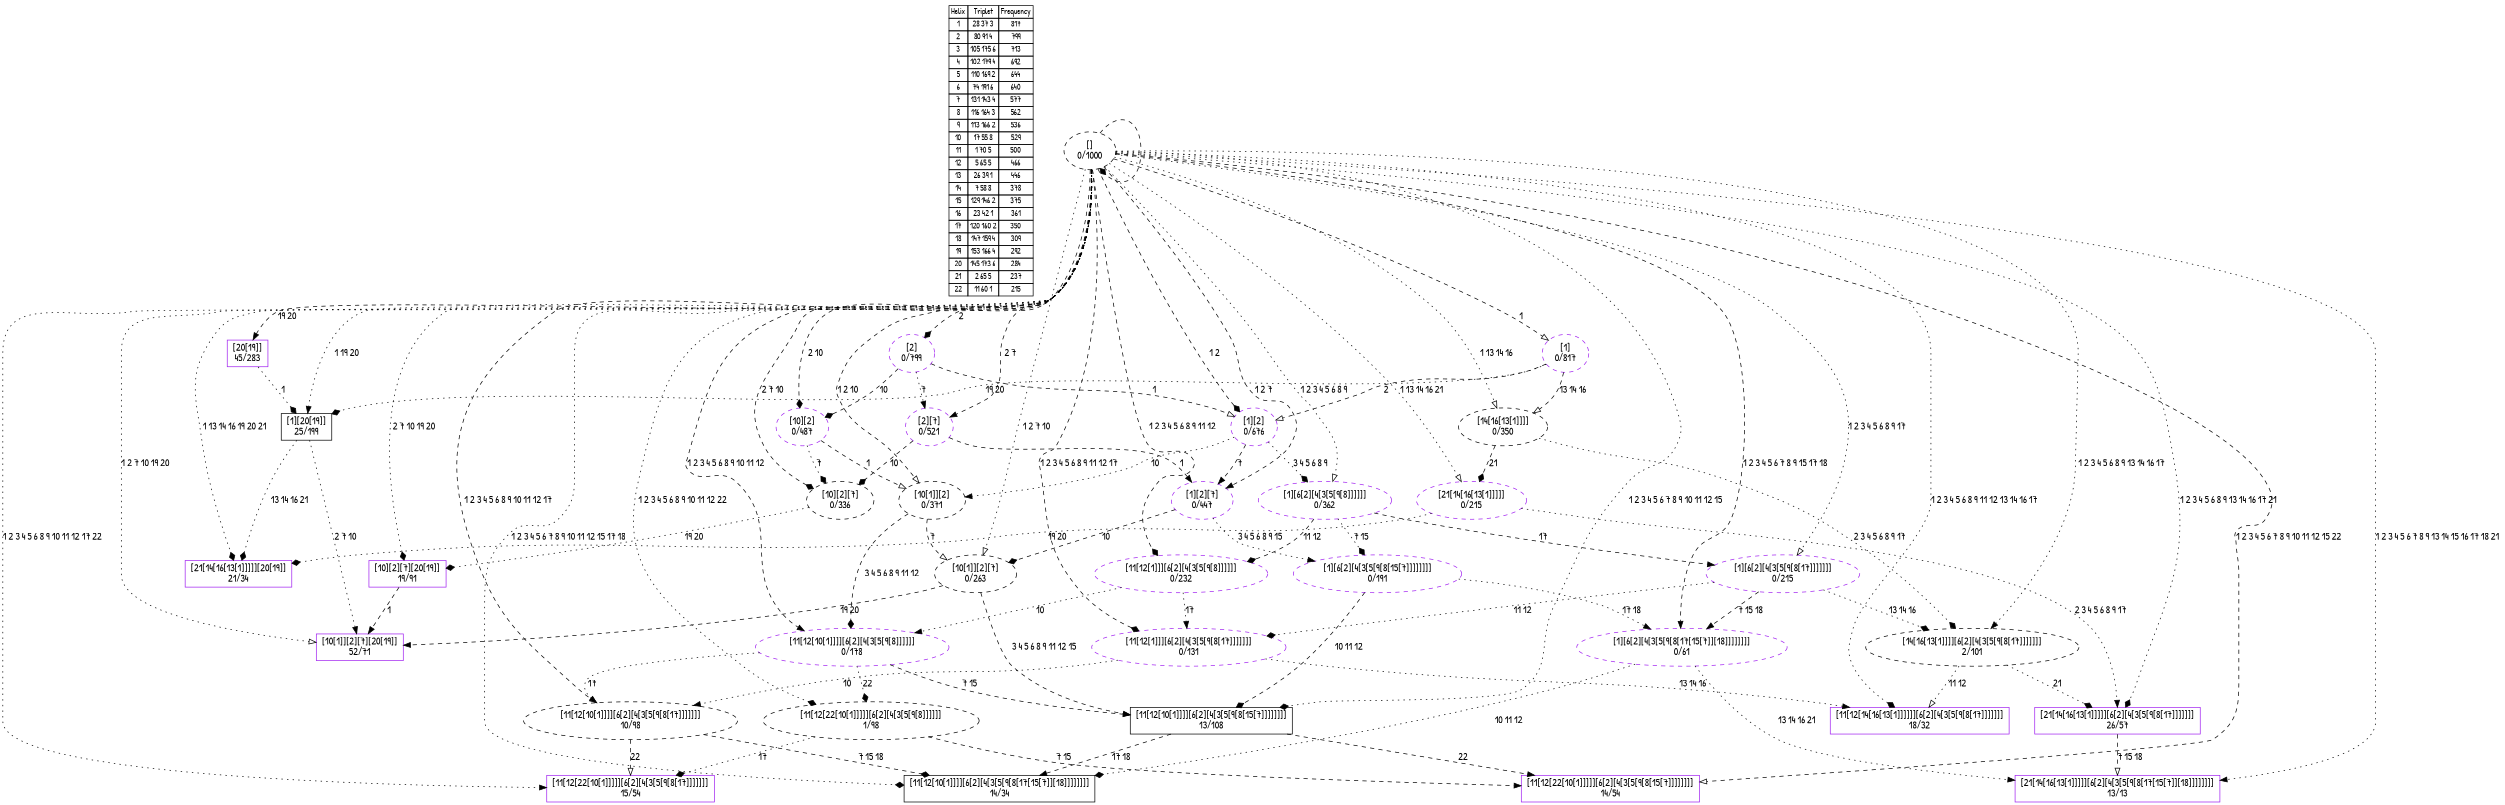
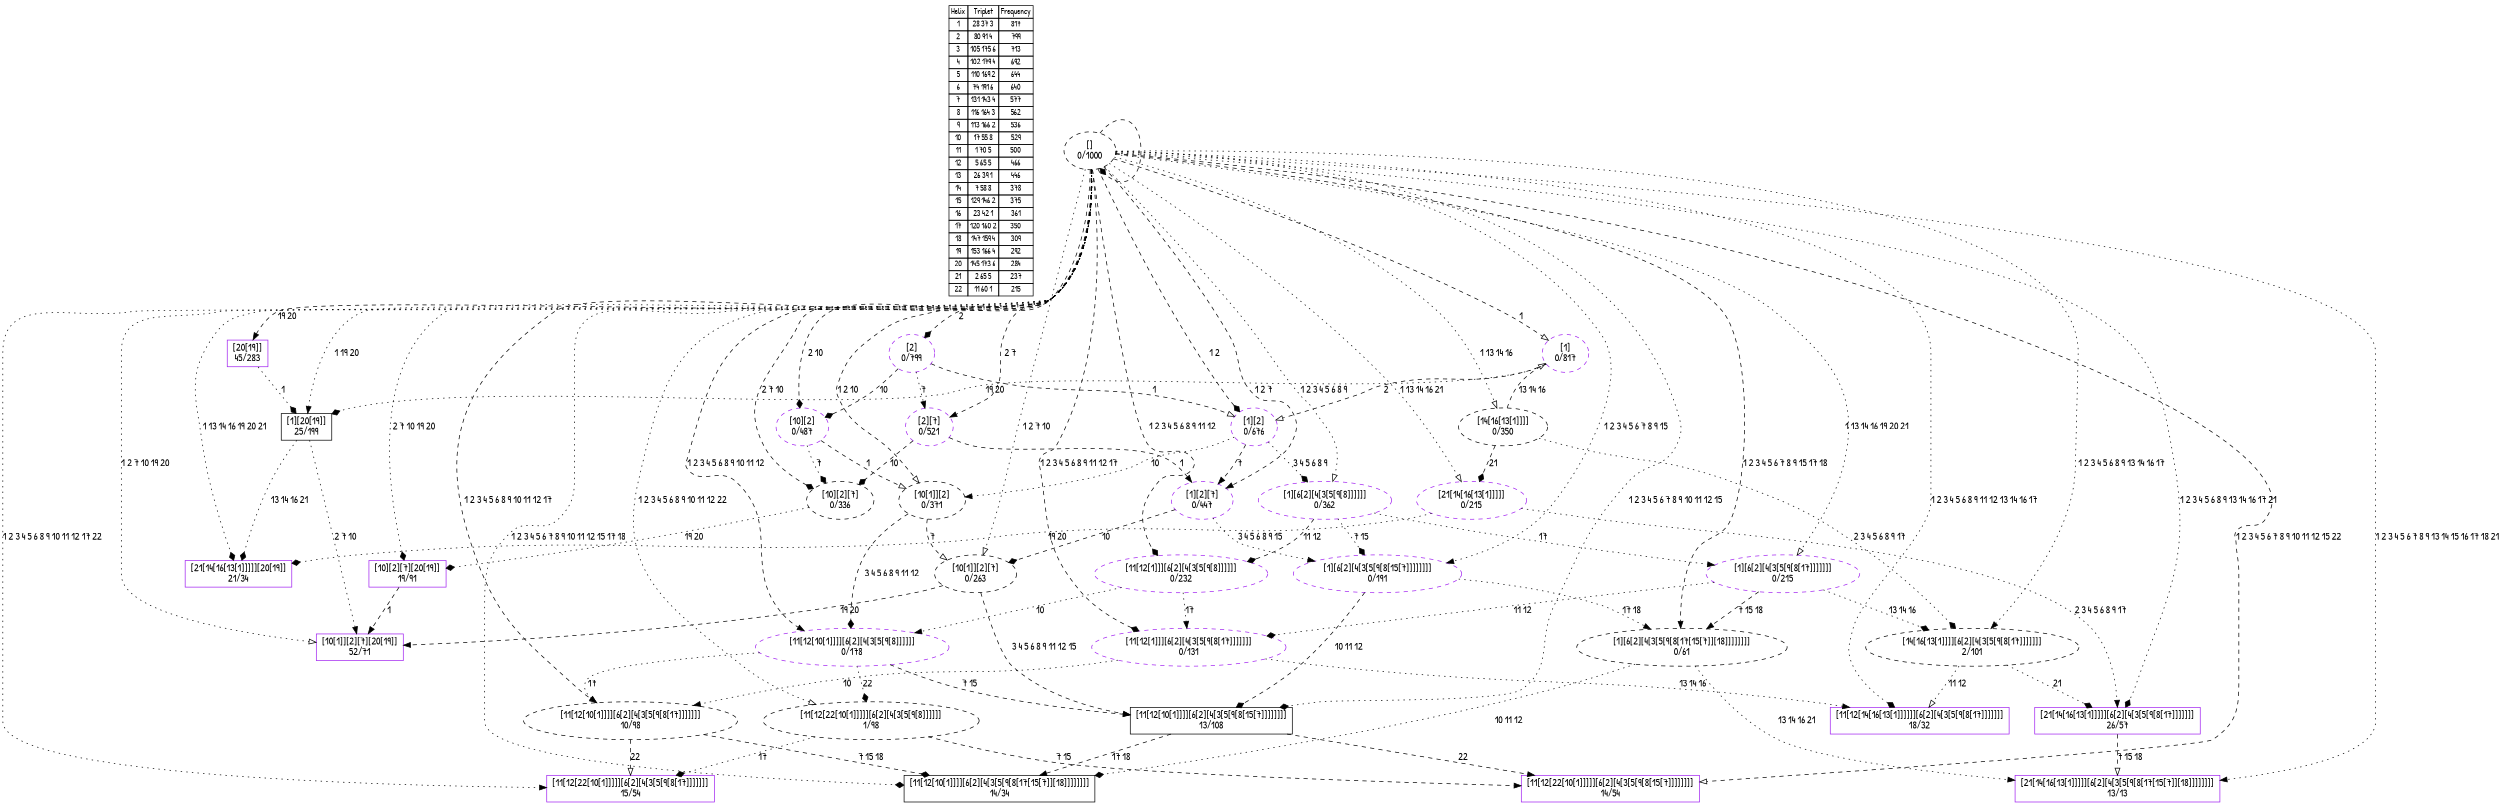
edge "[] 0/1000" -> "[1][6[2][4[3[5[9[8[15[7]]]]]]]] 0/191": added, label "1 2 3 4 5 6 7 8 9 15"
edge "[] 0/1000" -> "[11[12[22[10[1]]]]][6[2][4[3[5[9[8]]]]]] 1/98": arrowhead diamond -> onormal
edge "[1] 0/817" -> "[14[16[13[1]]]] 0/350": reversed
edge "[] 0/1000" -> "[1][6[2][4[3[5[9[8[17]]]]]]] 0/215": label "1 2 3 4 5 6 8 9 17 " -> "1 13 14 16 19 20 21 "
edge "[1][6[2][4[3[5[9[8]]]]]] 0/362" -> "[1][6[2][4[3[5[9[8[17]]]]]]] 0/215": style dashed -> dotted
node "[1][6[2][4[3[5[9[8[17[15[7]][18]]]]]]]] 0/61": color purple -> black
